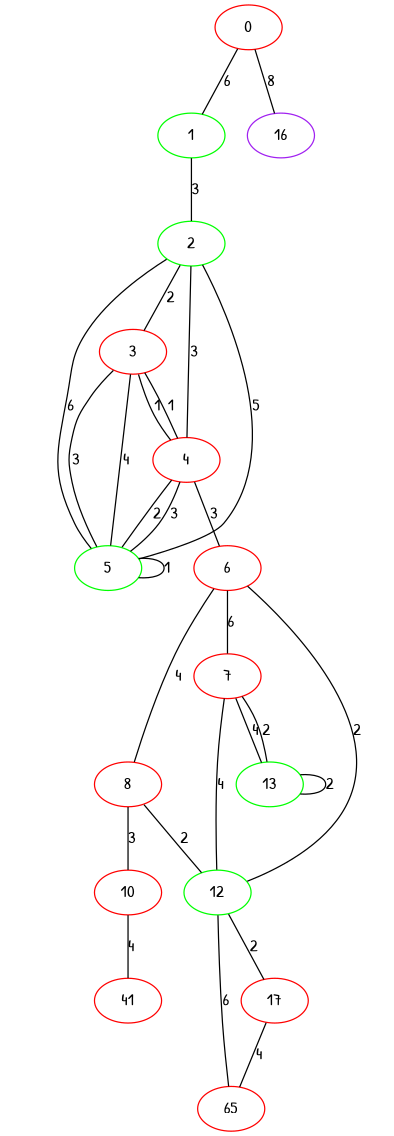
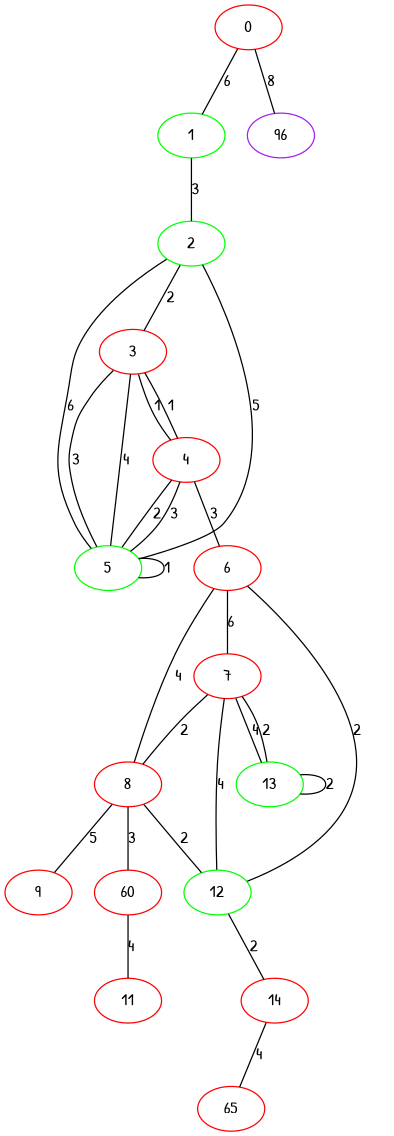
node "16": label "16" -> "96"
edge "2" -- "4": removed, label "3"
edge "7" -- "8": added, label "2"
node "9": added
node "10": label "10" -> "60"
node "41": label "41" -> "11"
edge "12" -- "65": removed, label "6"
node "17": label "17" -> "14"
